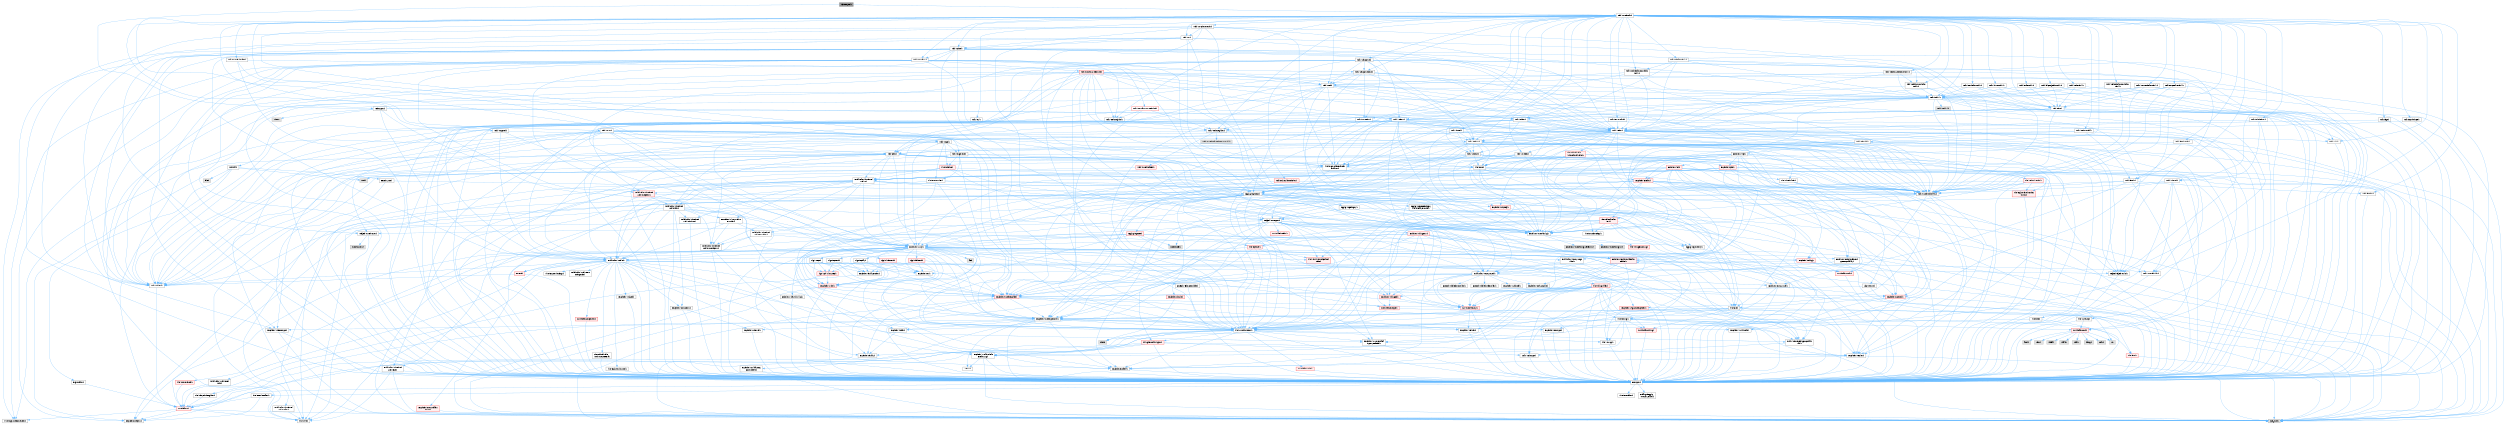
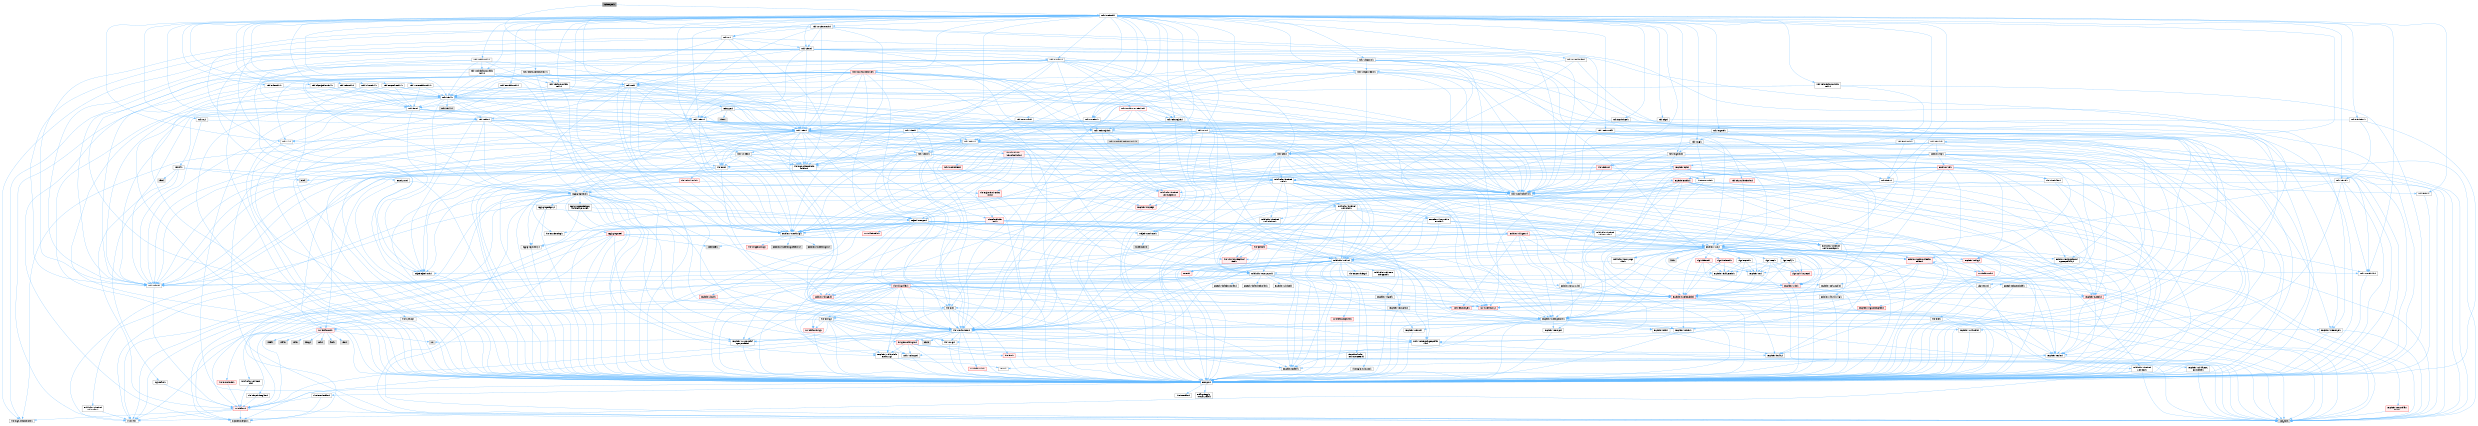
node "float": label "float" -> "limits"
edge "Serialization/Structured ArchiveAdapters.h" -> "Templates/Models.h": now "Math/Box2D.h" -> "Templates/Models.h"
